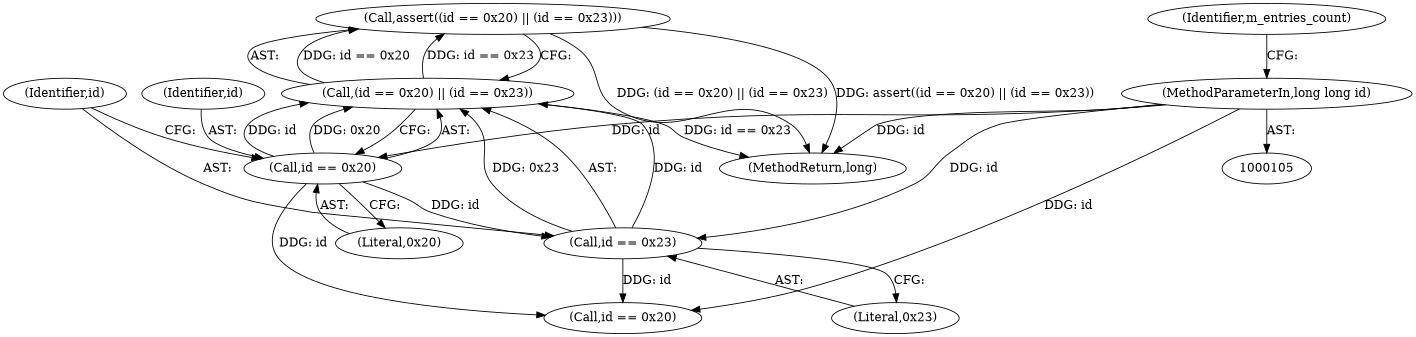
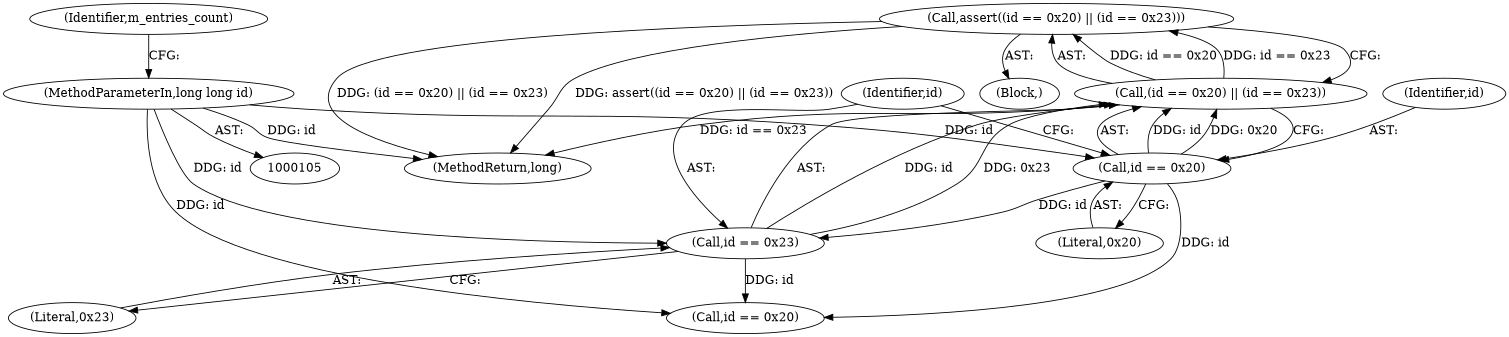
node "(Block,)": added
